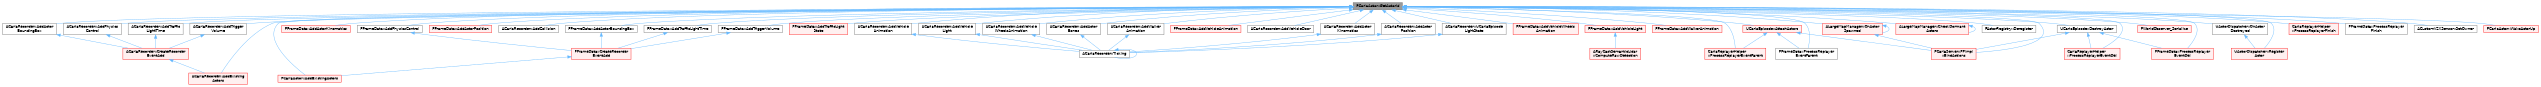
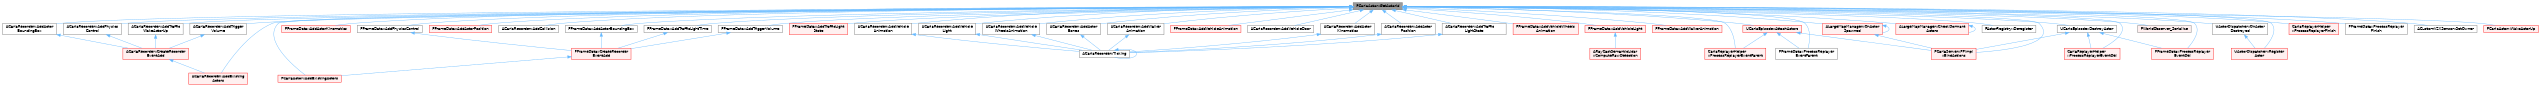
node "ACarlaRecorder::AddTraffic LightTime": label "ACarlaRecorder::AddTraffic LightTime" -> "ACarlaRecorder::AddTraffic WakeActorUp"
node "ACarlaRecorder::UCarlaEpisode LightState": label "ACarlaRecorder::UCarlaEpisode LightState" -> "ACarlaRecorder::AddTraffic LightState"
node "FWorldObserver_Serialize": color red -> grey40
